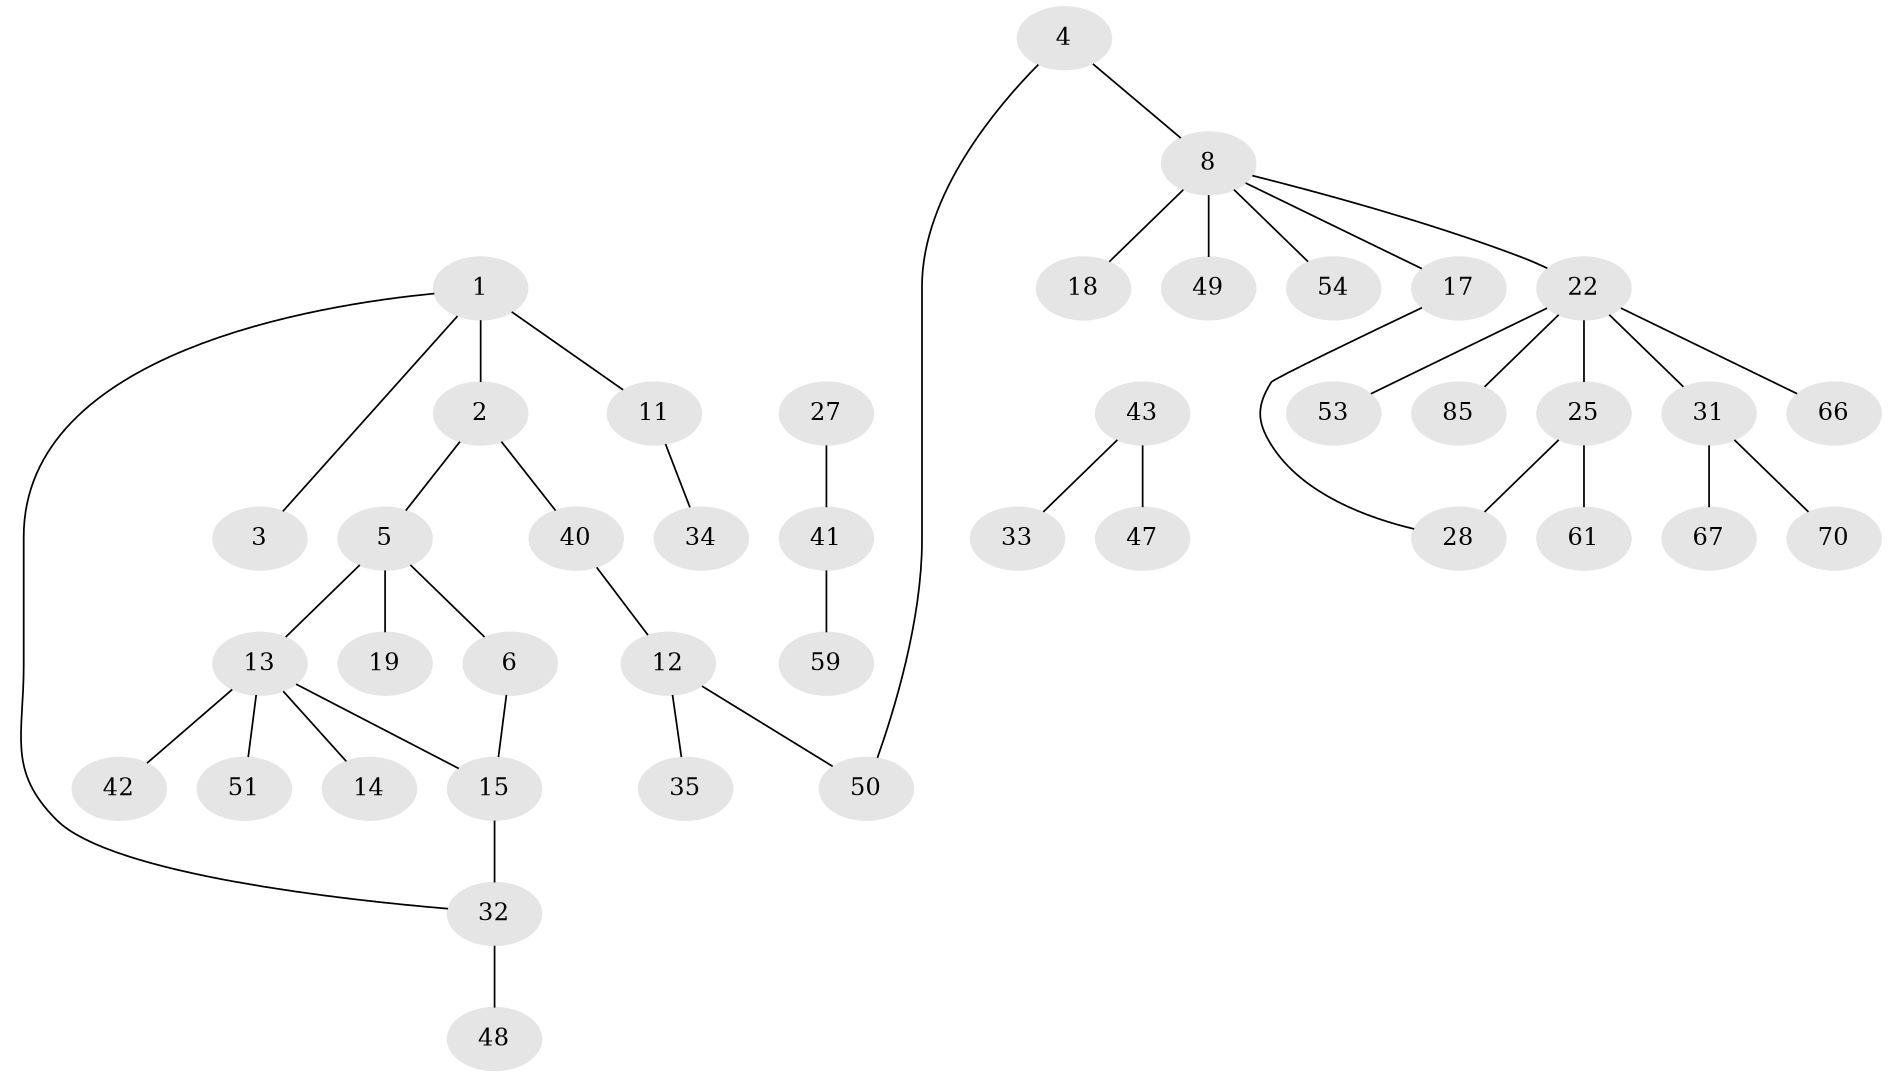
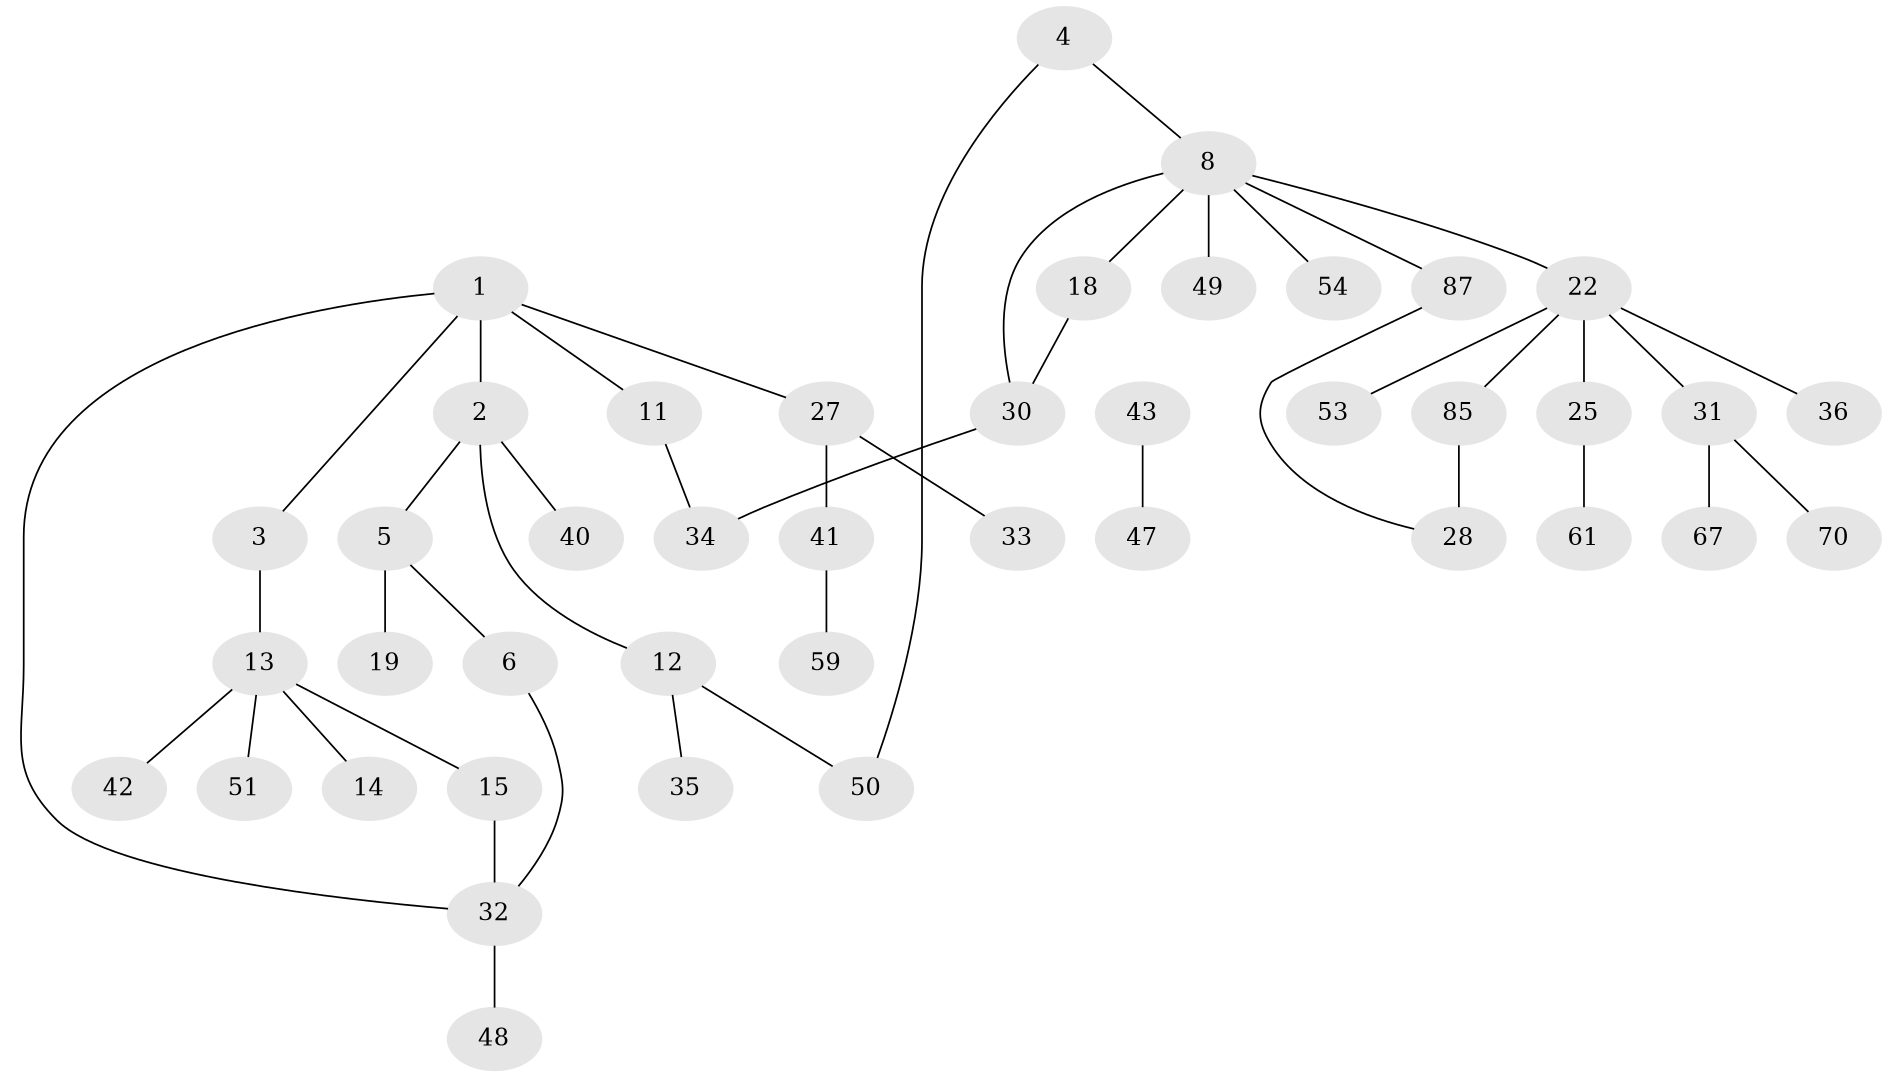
node "17": label "17" -> "87"
edge "1" -- "27": added
node "30": added
node "66": label "66" -> "36"
edge "43" -- "33": now "27" -- "33"
edge "25" -- "28": now "85" -- "28"
edge "5" -- "13": now "3" -- "13"
edge "40" -- "12": now "2" -- "12"
edge "6" -- "15": now "6" -- "32"
